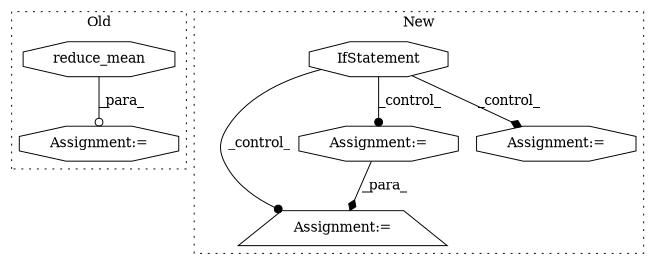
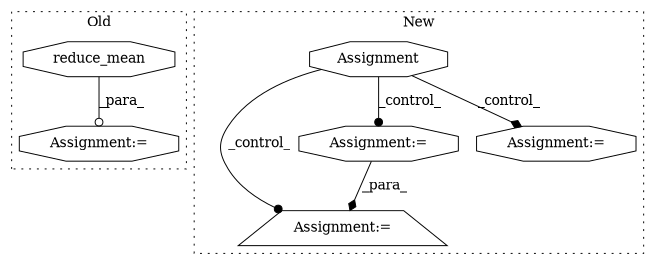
node "IfStatement": label "IfStatement" -> "Assignment"
